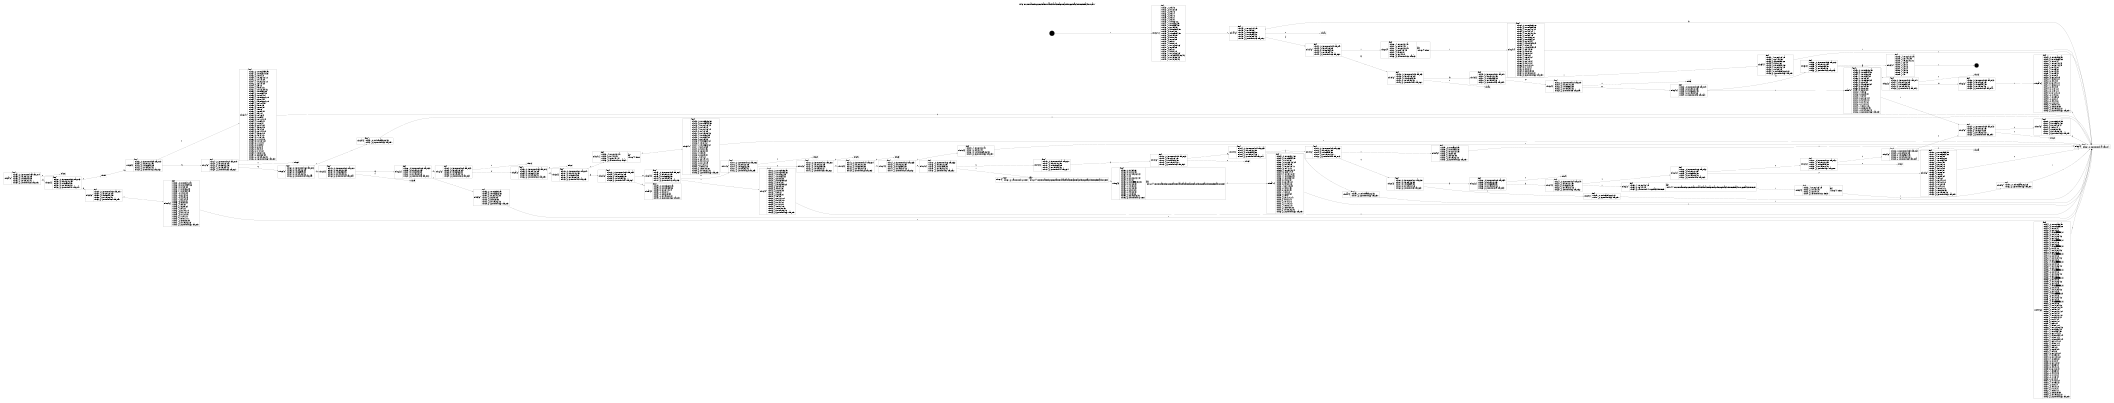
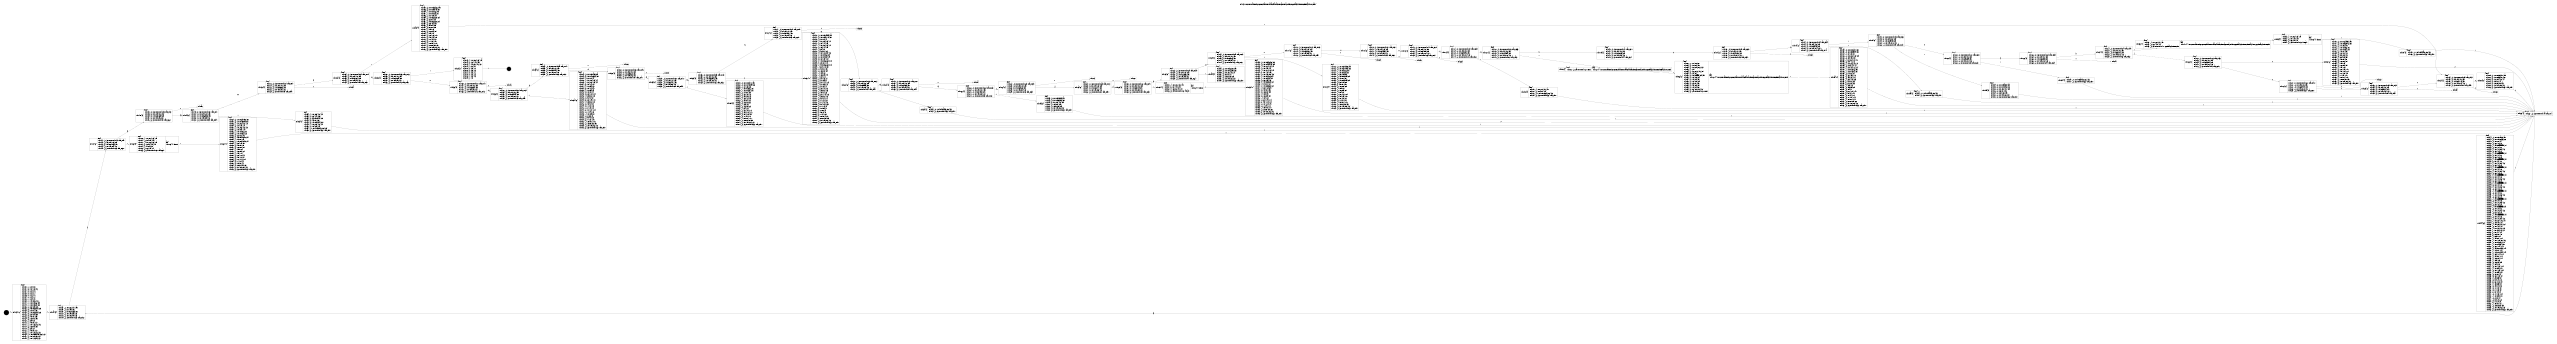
node "0x4021a8": removed
edge "0x401588 [28]" -> "0x4015a4 [28]": added, label "19"
edge "0x401bd7" -> "0x4015f8 [28]": now "0x4015dc [28]" -> "0x4015f8 [28]"
